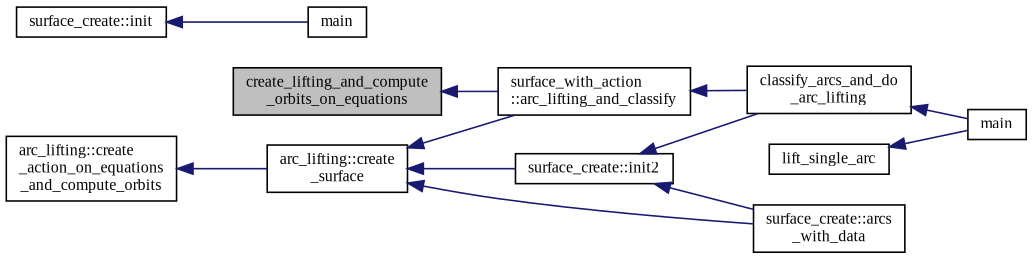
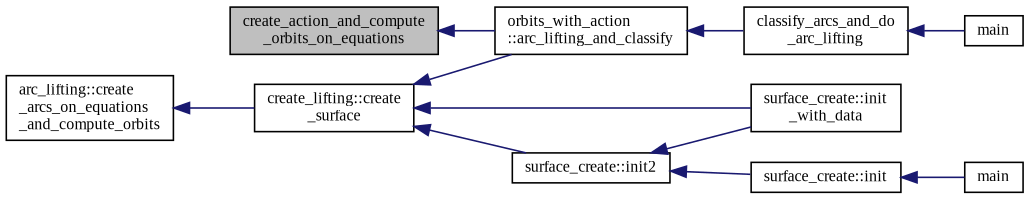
node "create_lifting_and_compute _orbits_on_equations": label "create_lifting_and_compute _orbits_on_equations" -> "create_action_and_compute _orbits_on_equations"
node "surface_with_action ::arc_lifting_and_classify": label "surface_with_action ::arc_lifting_and_classify" -> "orbits_with_action ::arc_lifting_and_classify"
edge "classify_arcs_and_do _arc_lifting" -> "surface_create::init2": now "surface_create::init" -> "surface_create::init2"
node "lift_single_arc": removed
node "arc_lifting::create _action_on_equations _and_compute_orbits": label "arc_lifting::create _action_on_equations _and_compute_orbits" -> "arc_lifting::create _arcs_on_equations _and_compute_orbits"
node "arc_lifting::create _surface": label "arc_lifting::create _surface" -> "create_lifting::create _surface"
node "surface_create::arcs _with_data": label "surface_create::arcs _with_data" -> "surface_create::init _with_data"
